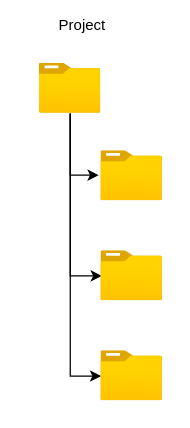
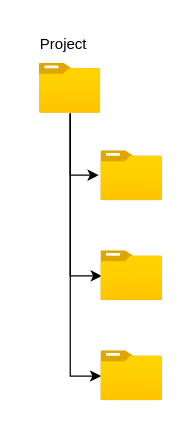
node "Project": moved (82, 26) -> (63, 44)
